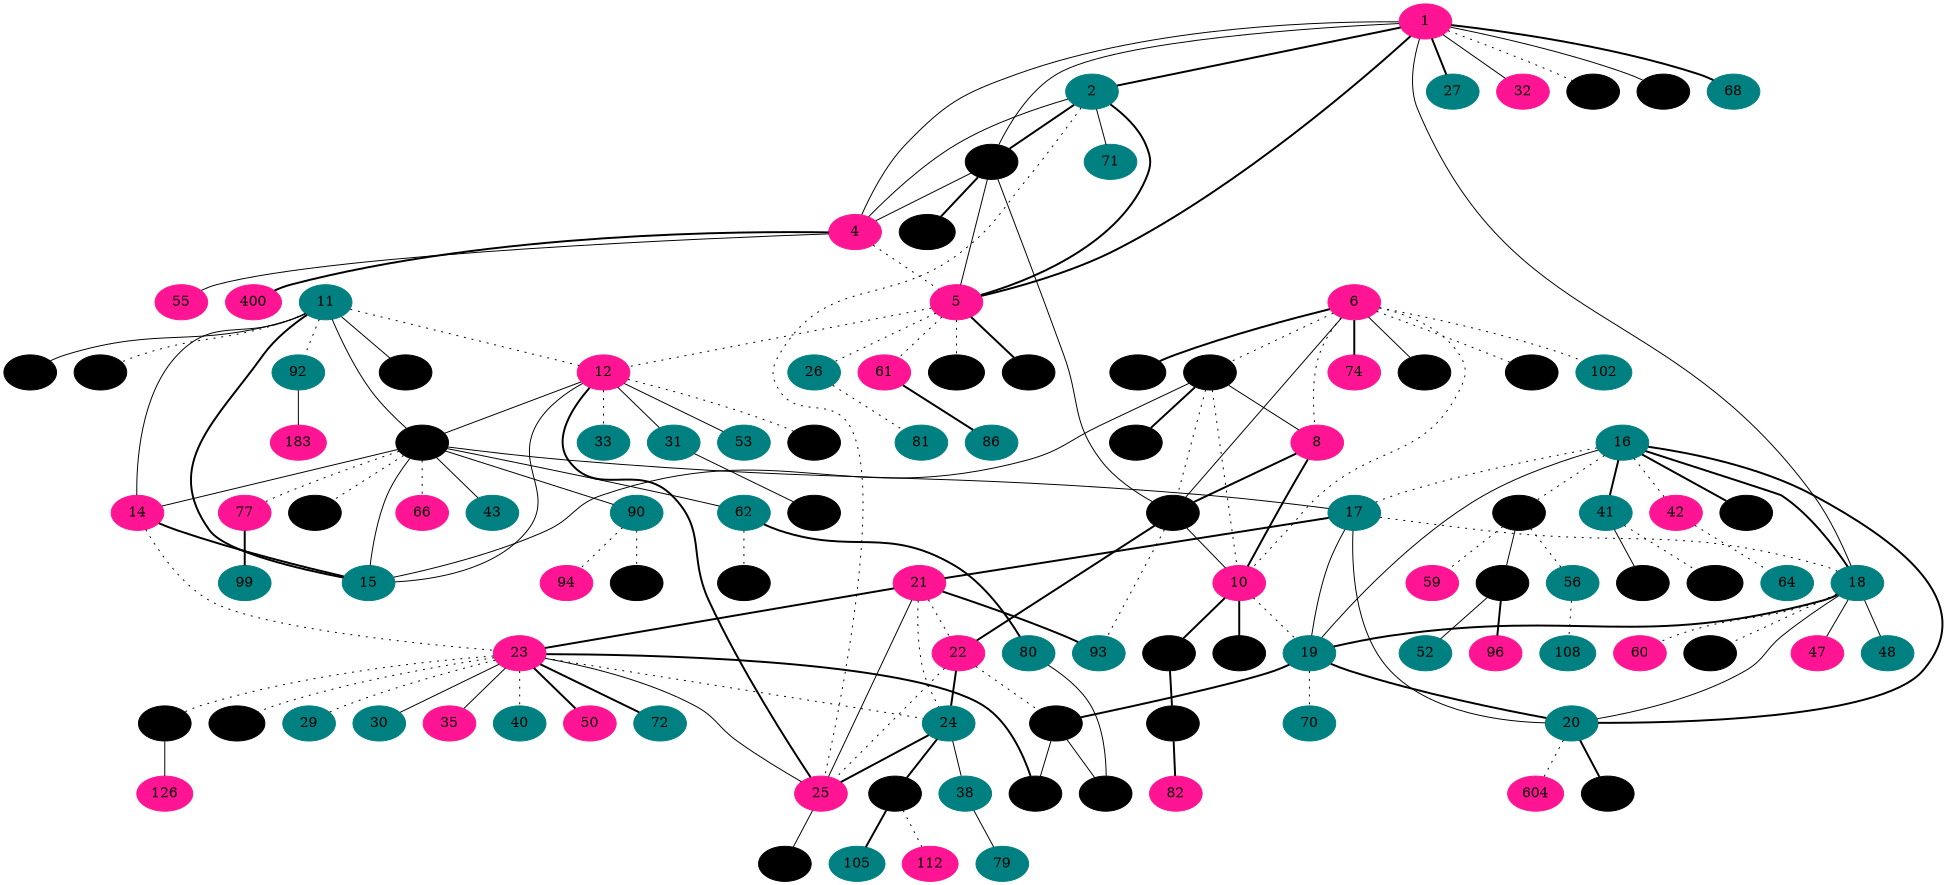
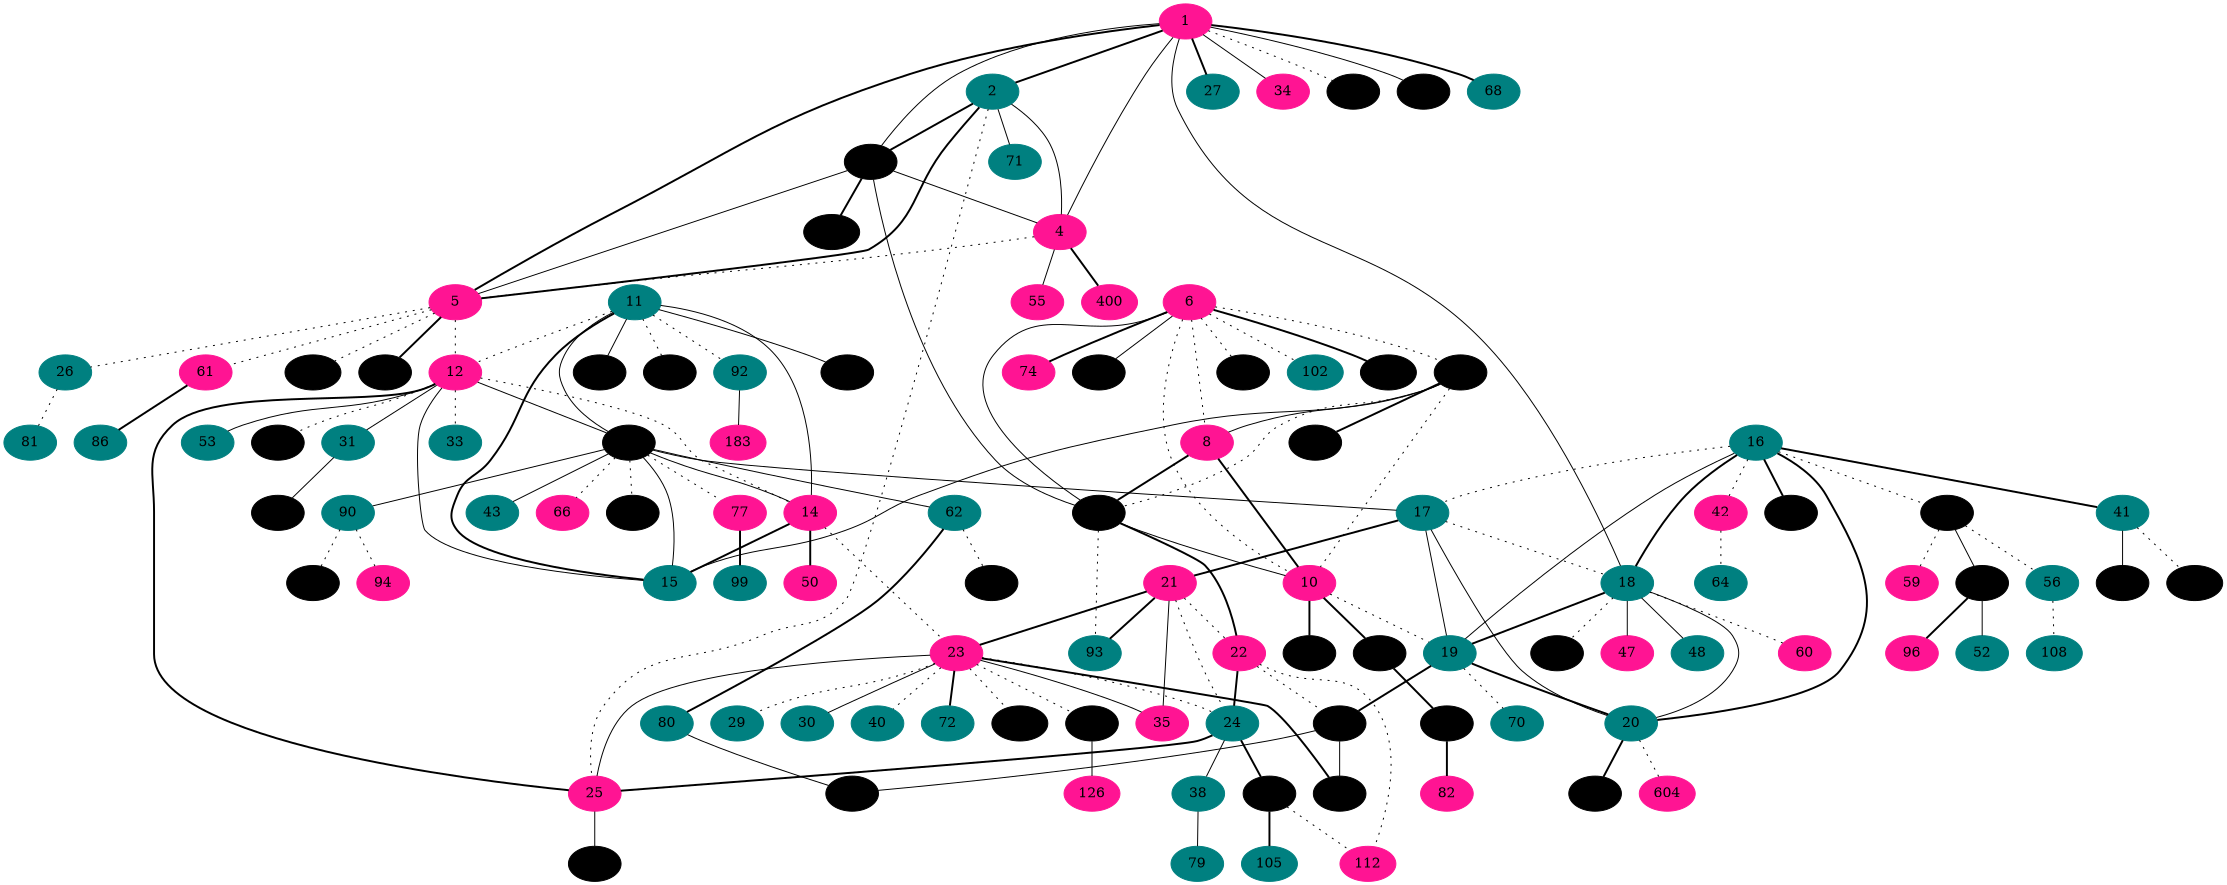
node "32": label "32" -> "34"
edge "12" -- "14": added
edge "23" -- "50": now "14" -- "50"
edge "21" -- "25": now "21" -- "35"
edge "22" -- "25": now "22" -- "112"
